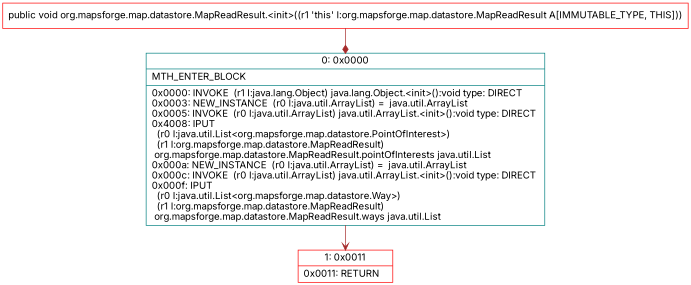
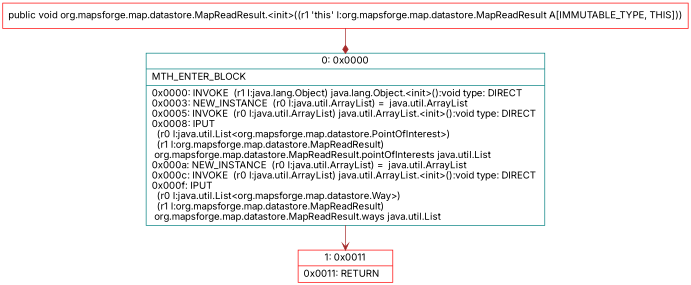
node "0: 0x0000": text "0x4008: IPUT" -> "0x0008: IPUT"
